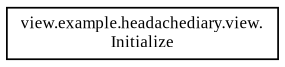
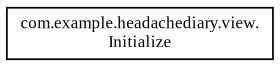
node "view.example.headachediary.view. Initialize": label "view.example.headachediary.view. Initialize" -> "com.example.headachediary.view. Initialize"
